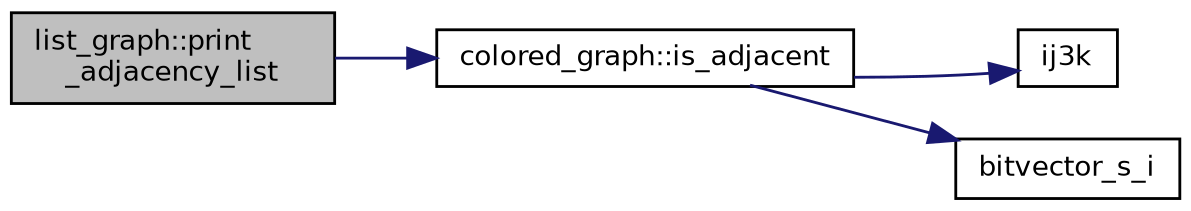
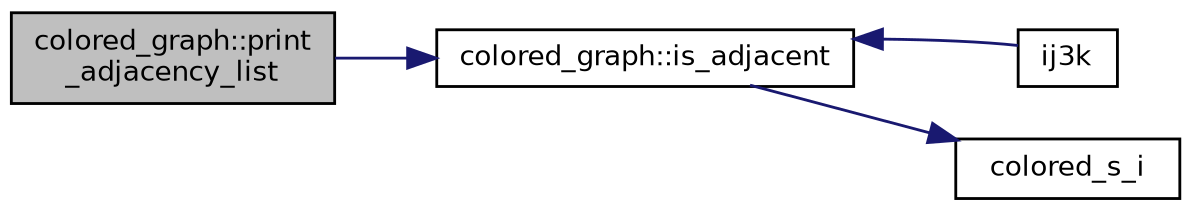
node "list_graph::print _adjacency_list": label "list_graph::print _adjacency_list" -> "colored_graph::print _adjacency_list"
edge "colored_graph::is_adjacent" -> "ij3k": reversed
node "bitvector_s_i": label "bitvector_s_i" -> "colored_s_i"
